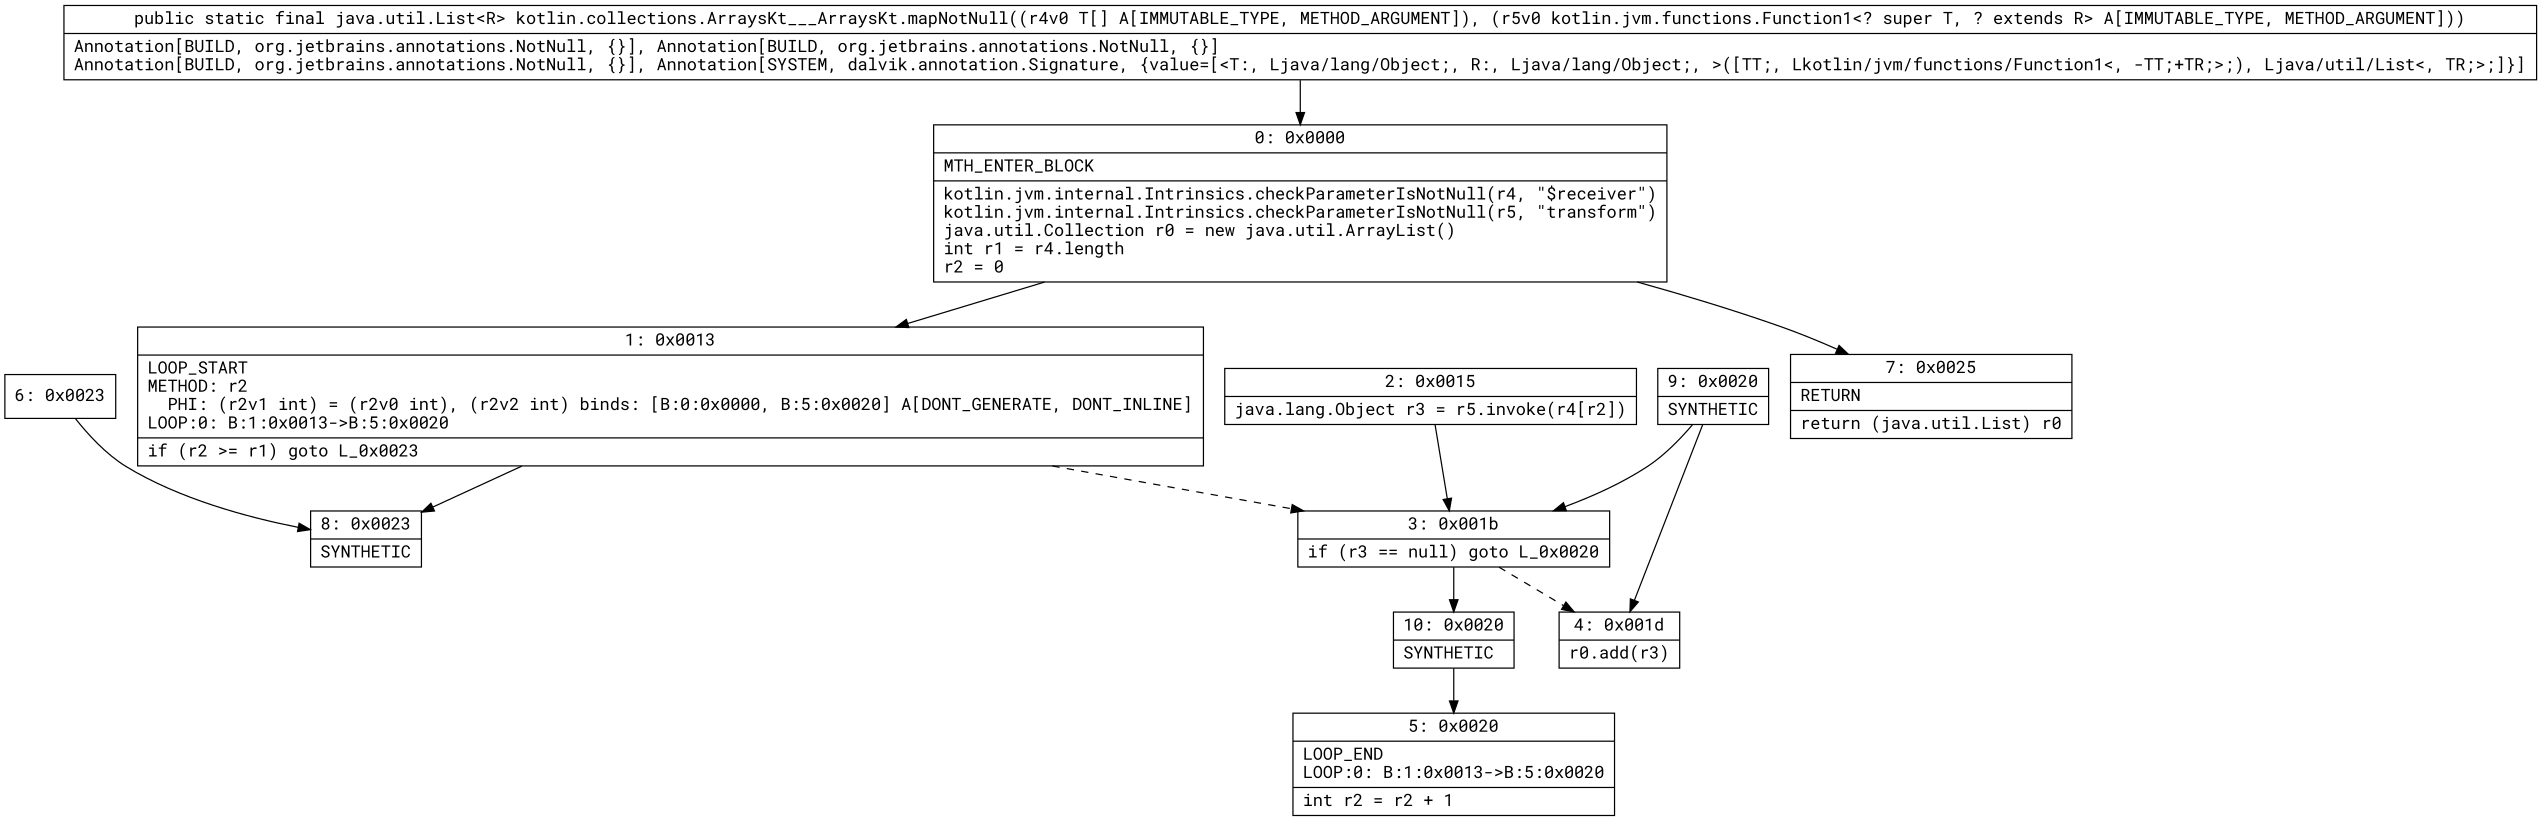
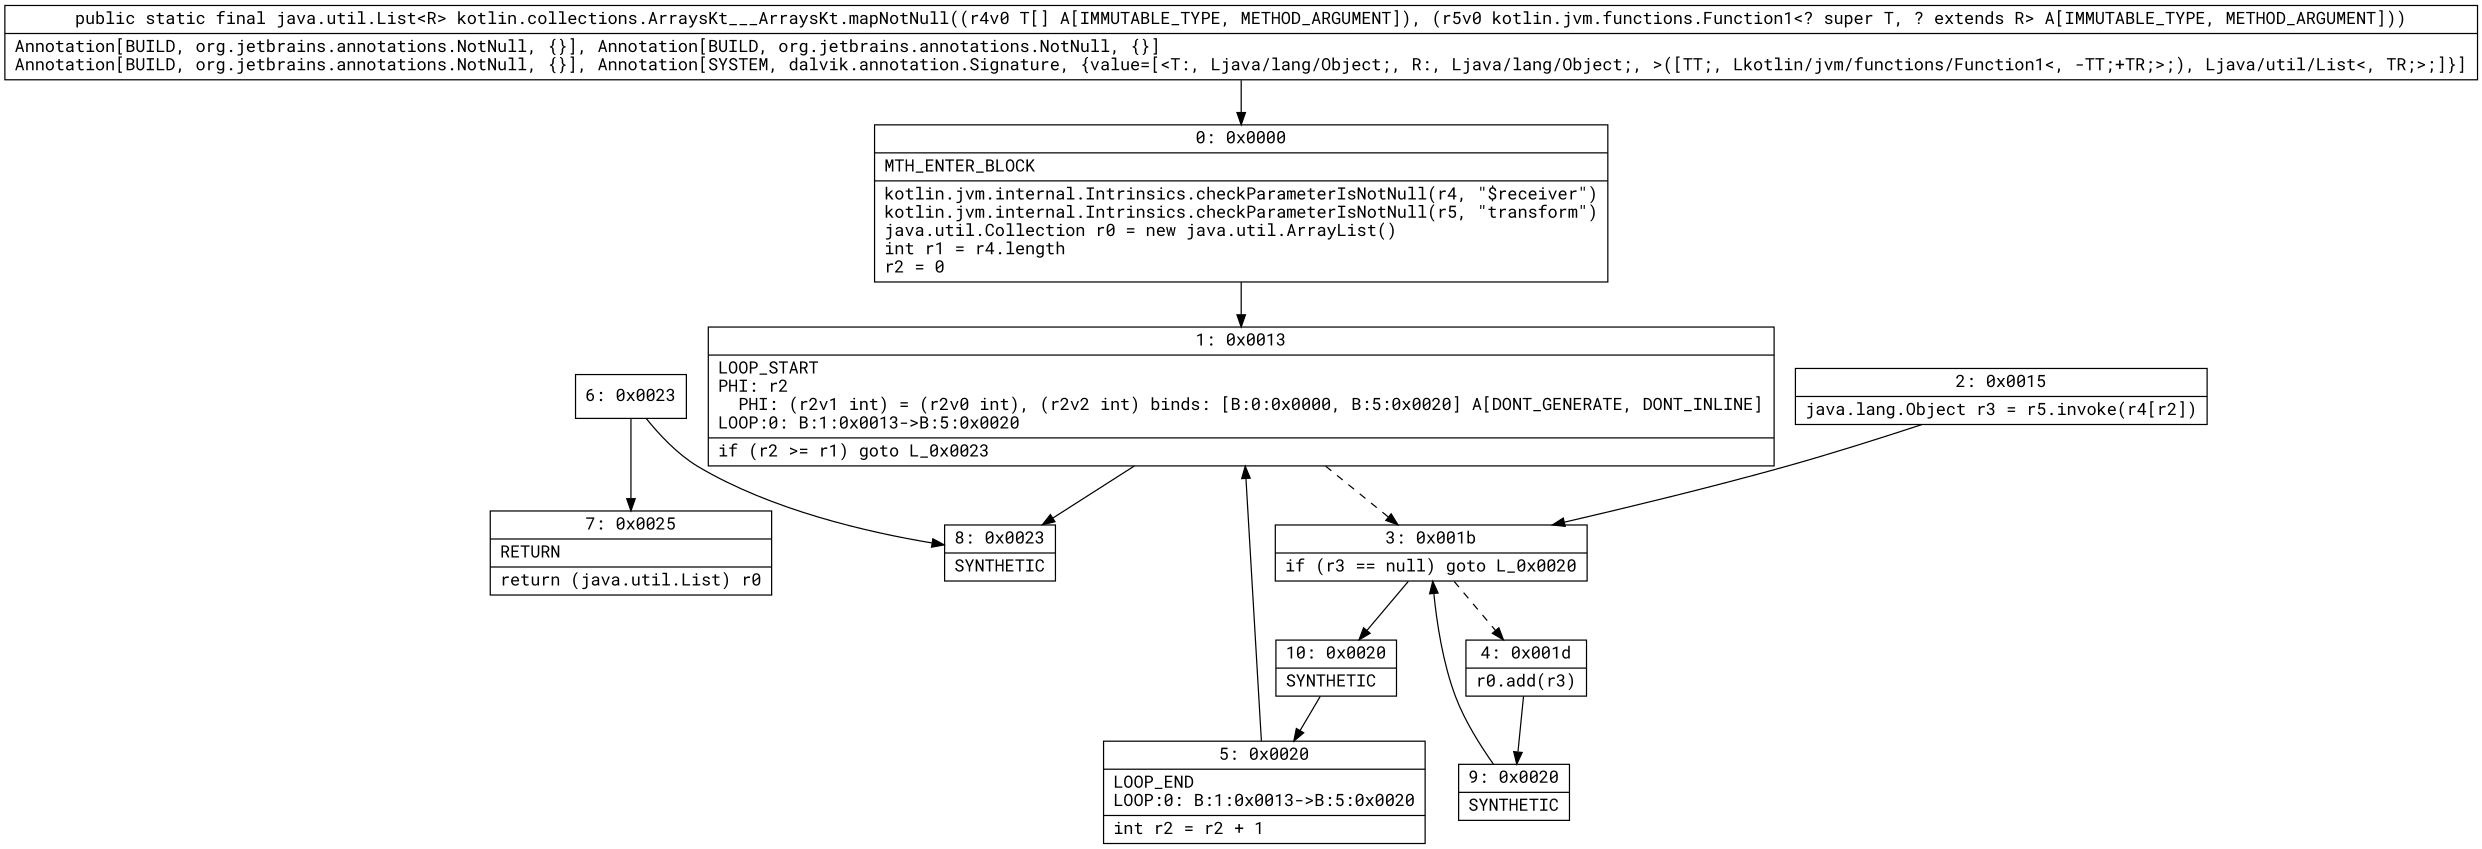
edge "0: 0x0000" -> "7: 0x0025": now "6: 0x0023" -> "7: 0x0025"
node "1: 0x0013": text "METHOD: r2" -> "PHI: r2"
edge "9: 0x0020" -> "4: 0x001d": reversed
edge "5: 0x0020" -> "1: 0x0013": added
